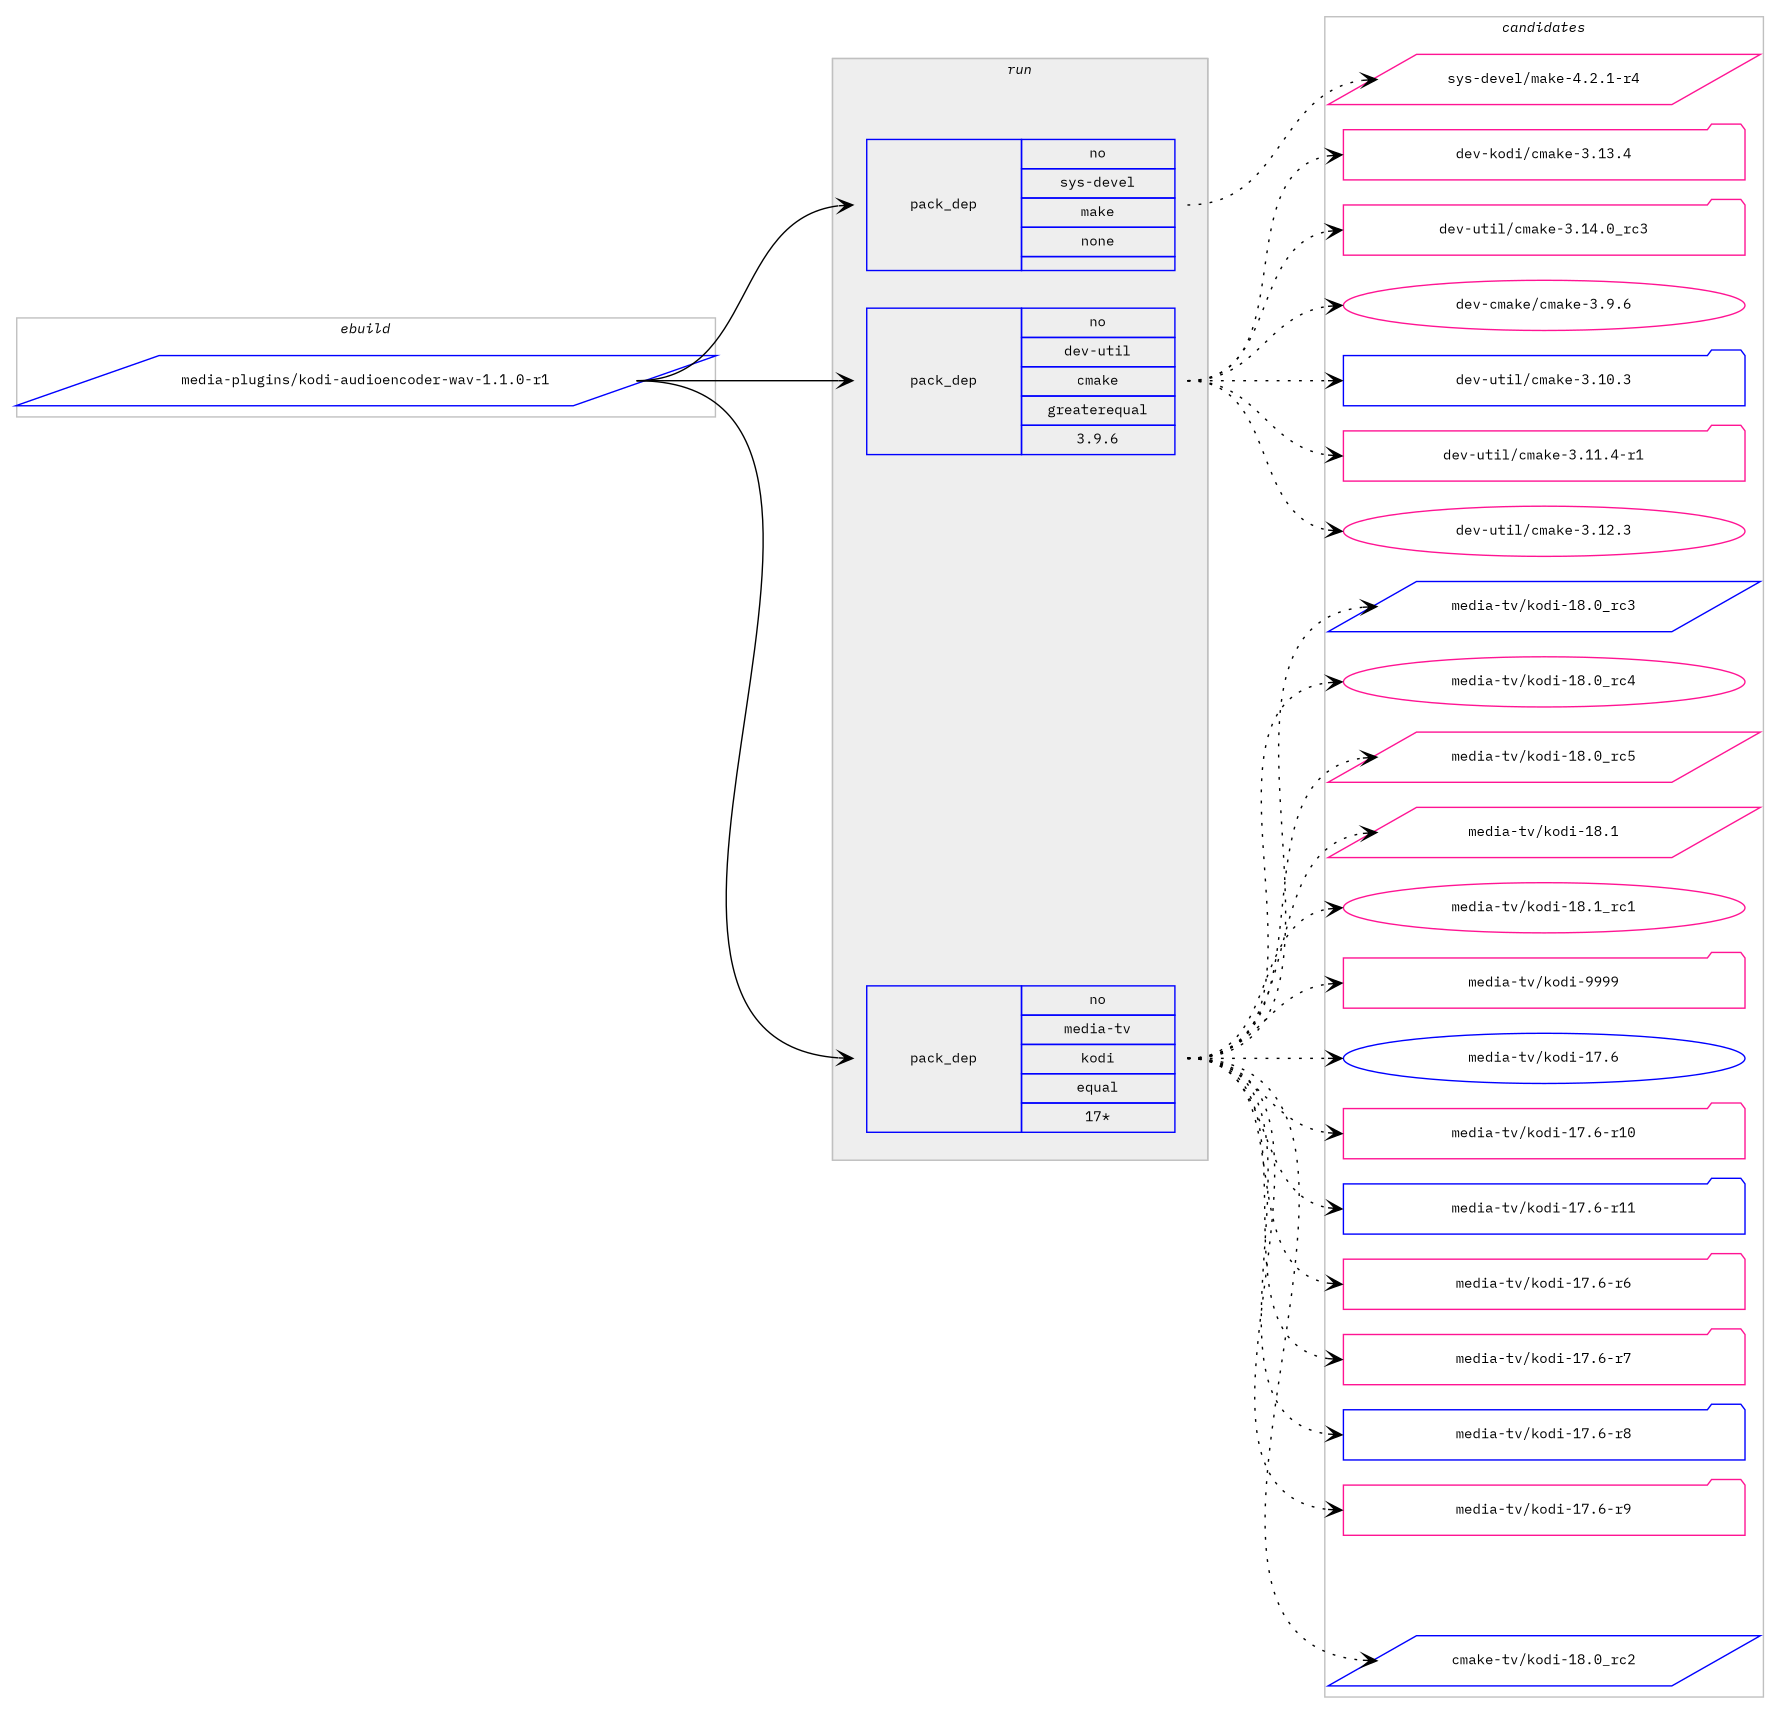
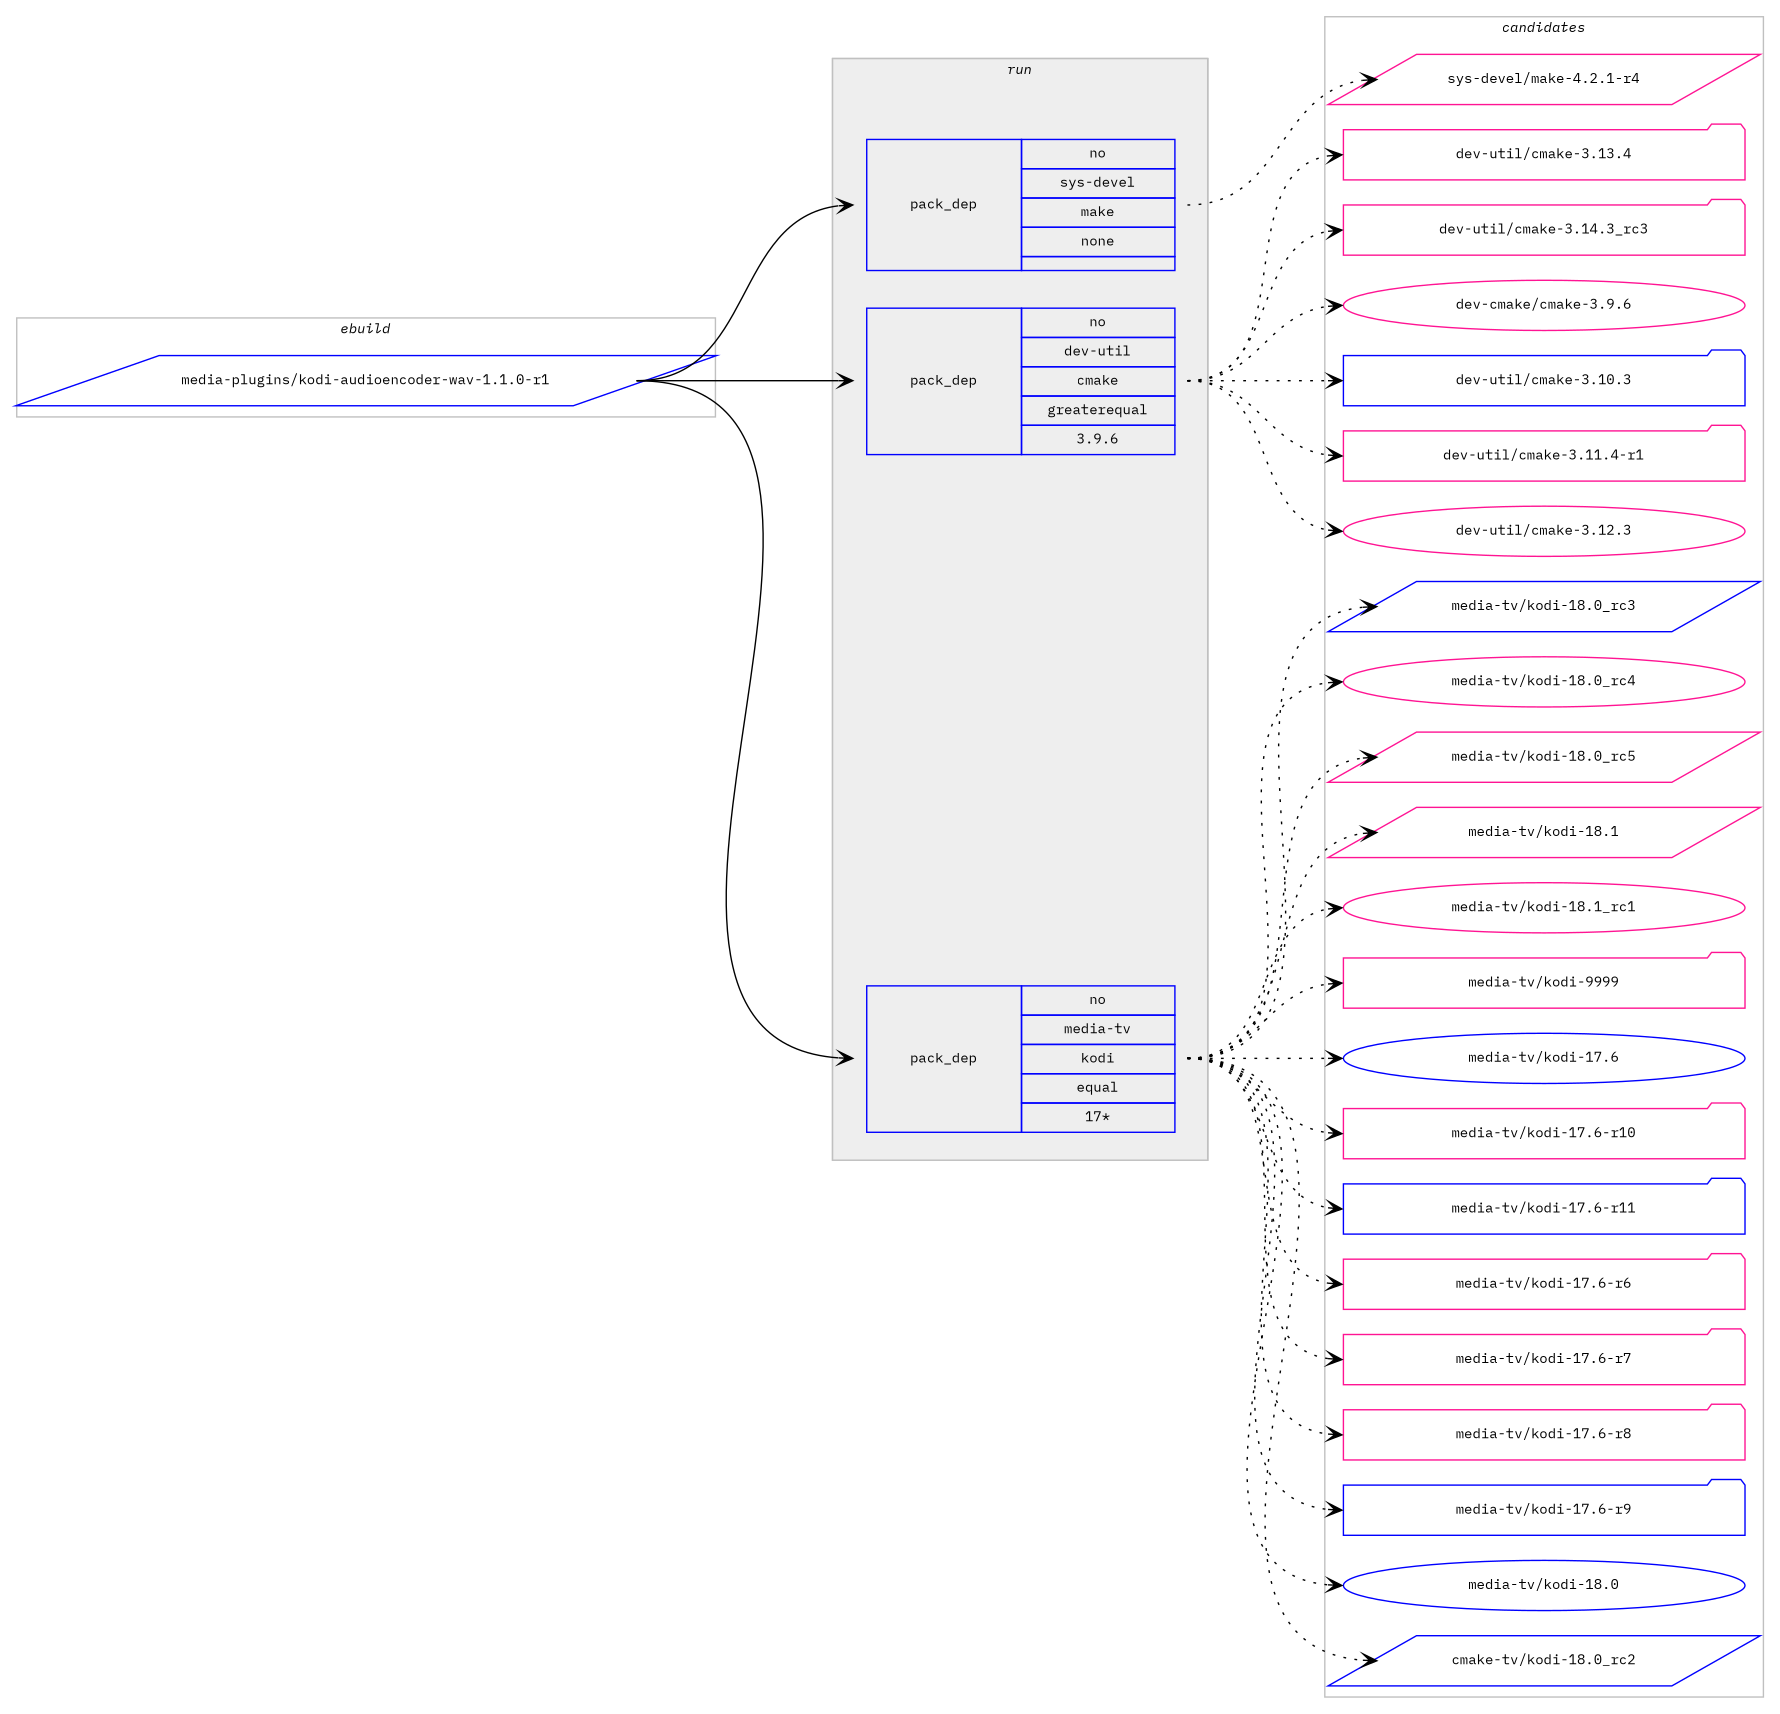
node "dev-kodi/cmake-3.13.4": label "dev-kodi/cmake-3.13.4" -> "dev-util/cmake-3.13.4"
node "dev-util/cmake-3.14.0_rc3": label "dev-util/cmake-3.14.0_rc3" -> "dev-util/cmake-3.14.3_rc3"
node "media-tv/kodi-17.6-r8": color blue -> deeppink
node "media-tv/kodi-17.6-r9": color deeppink -> blue
node "media-tv/kodi-18.0": added
